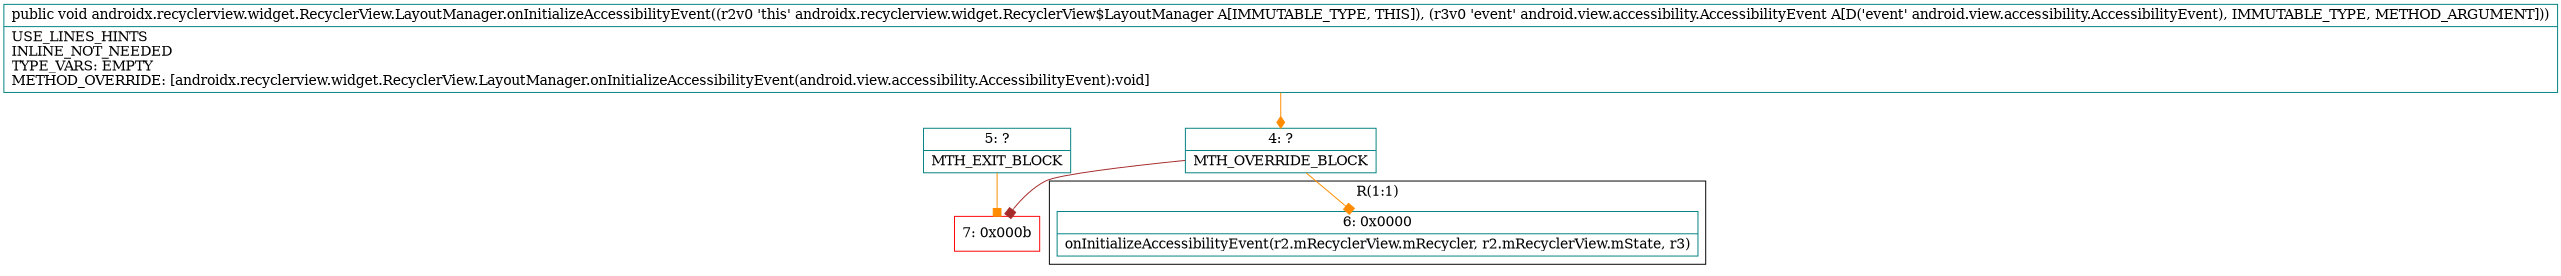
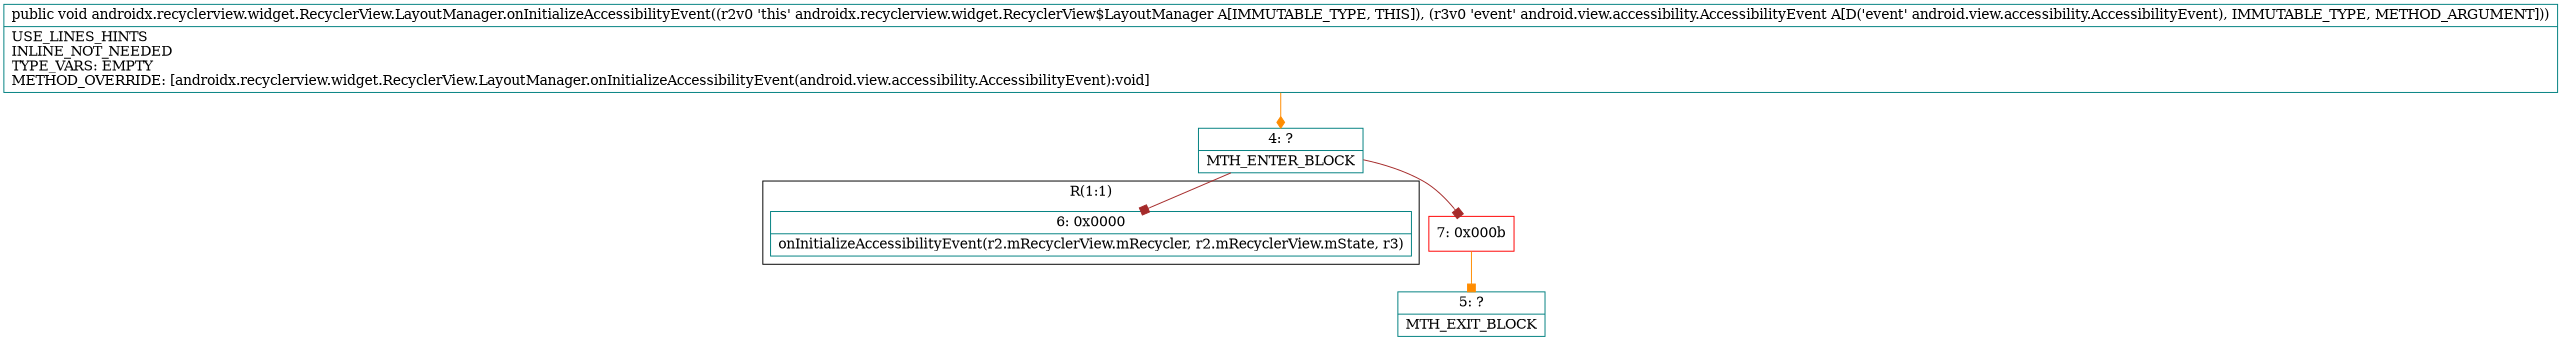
node "4: ?": text "MTH_OVERRIDE_BLOCK" -> "MTH_ENTER_BLOCK"
edge "4: ?" -> "6: 0x0000": color darkorange -> brown
edge "5: ?" -> "7: 0x000b": reversed
